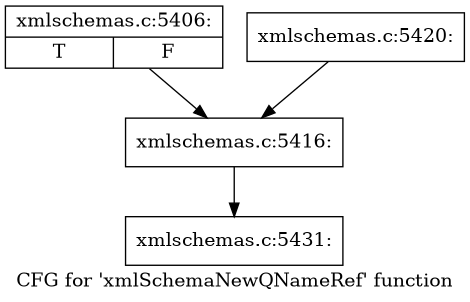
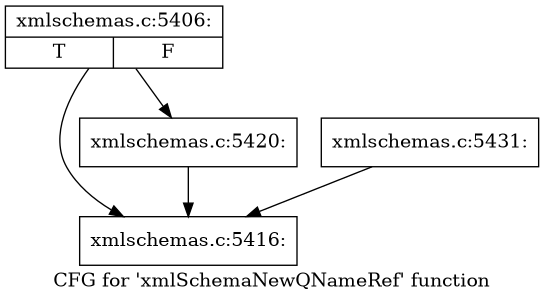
edge "xmlschemas.c:5406:" -> "xmlschemas.c:5420:": added
edge "xmlschemas.c:5416:" -> "xmlschemas.c:5431:": reversed
